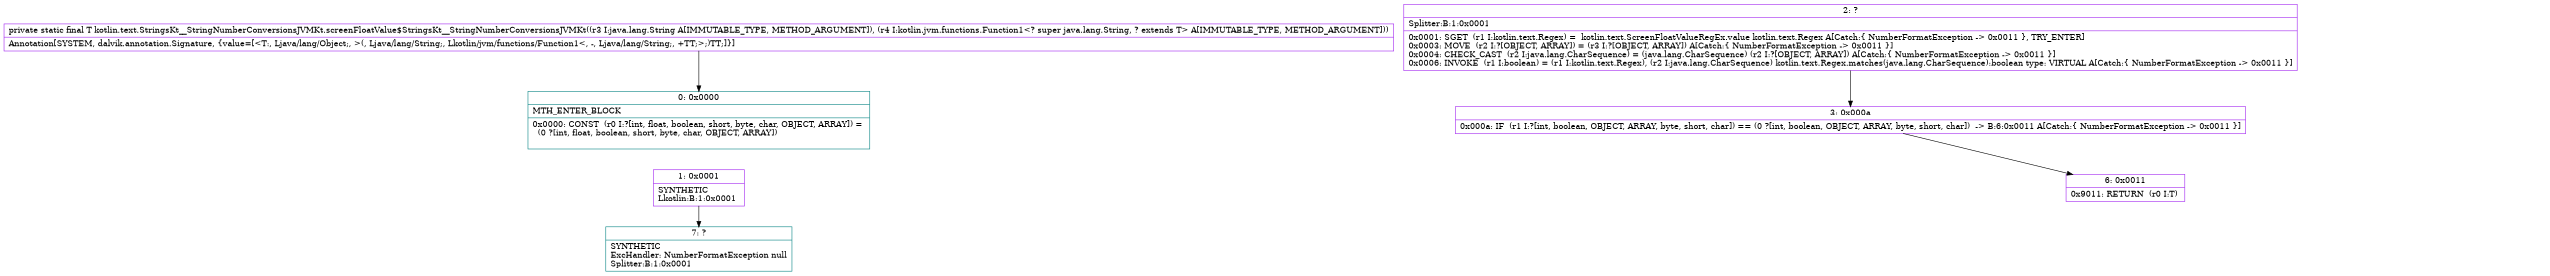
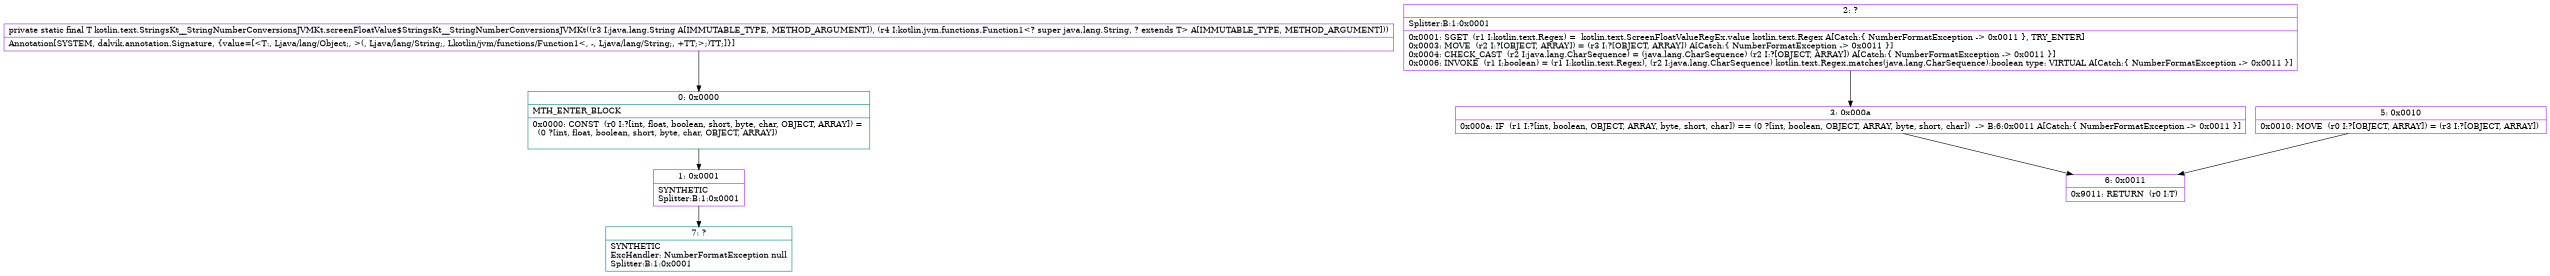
node "5: 0x0010": added
edge "0: 0x0000" -> "1: 0x0001": added
node "1: 0x0001": text "Lkotlin:B:1:0x0001" -> "Splitter:B:1:0x0001"
